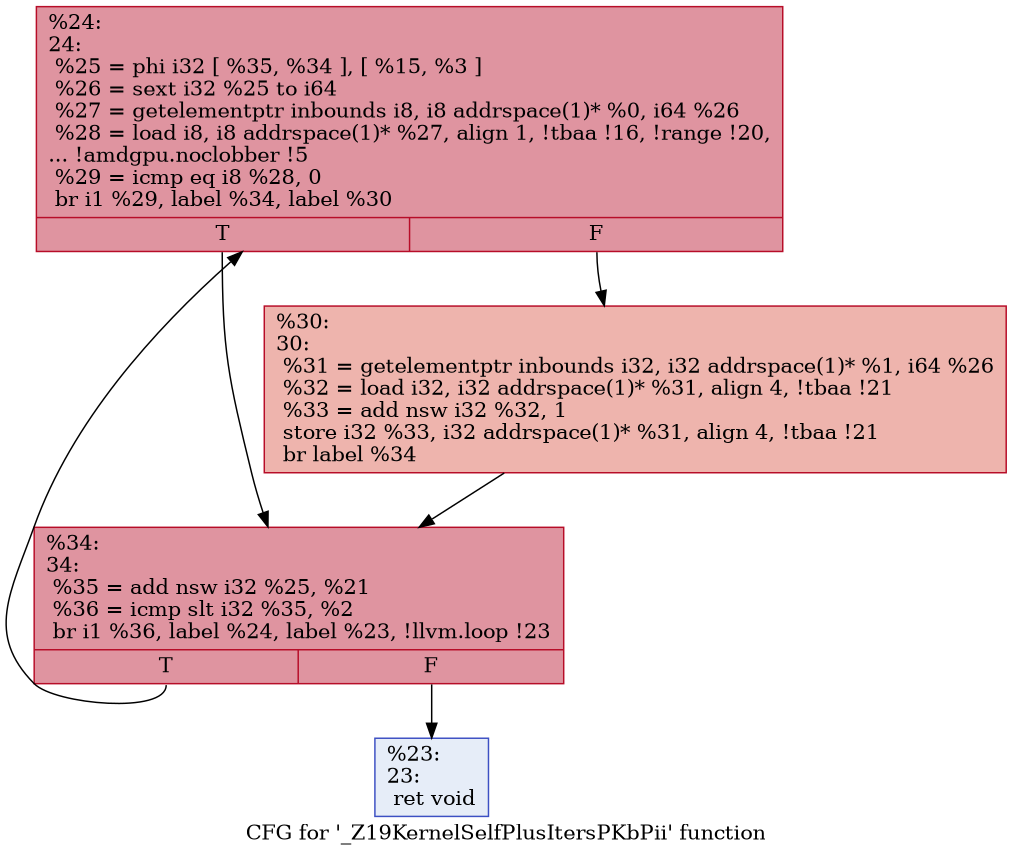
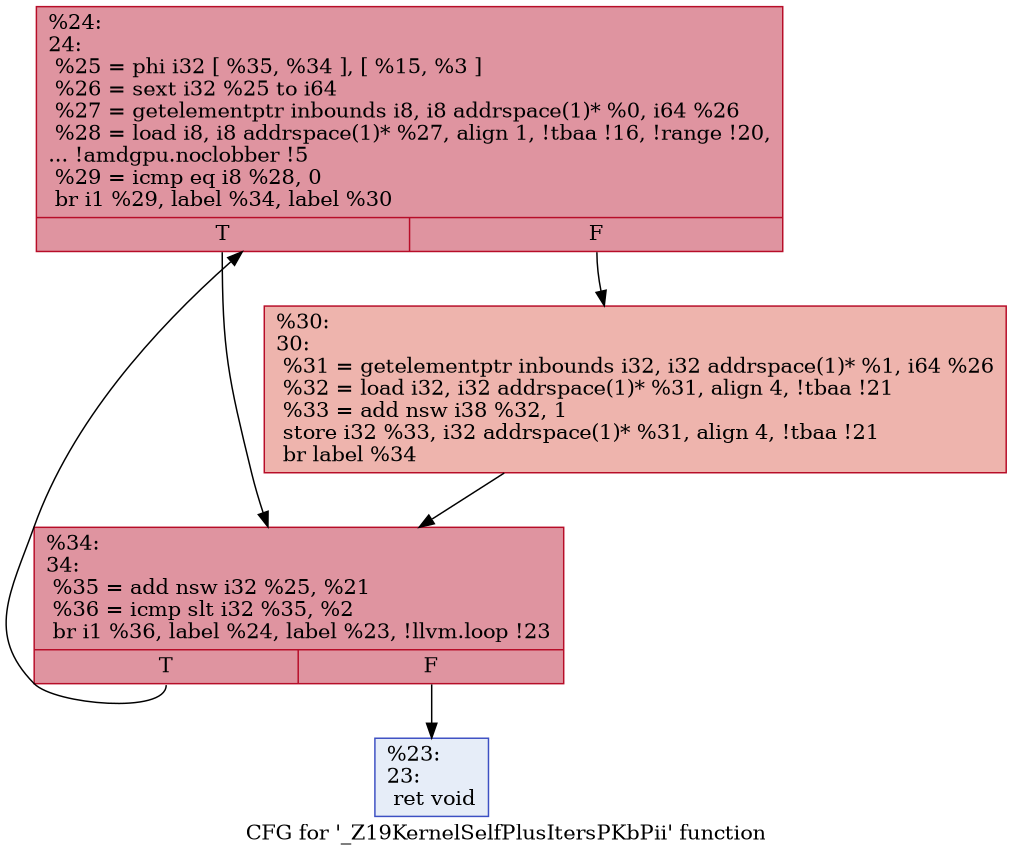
node "%30:": text "%33 = add nsw i32 %32, 1" -> "%33 = add nsw i38 %32, 1"
